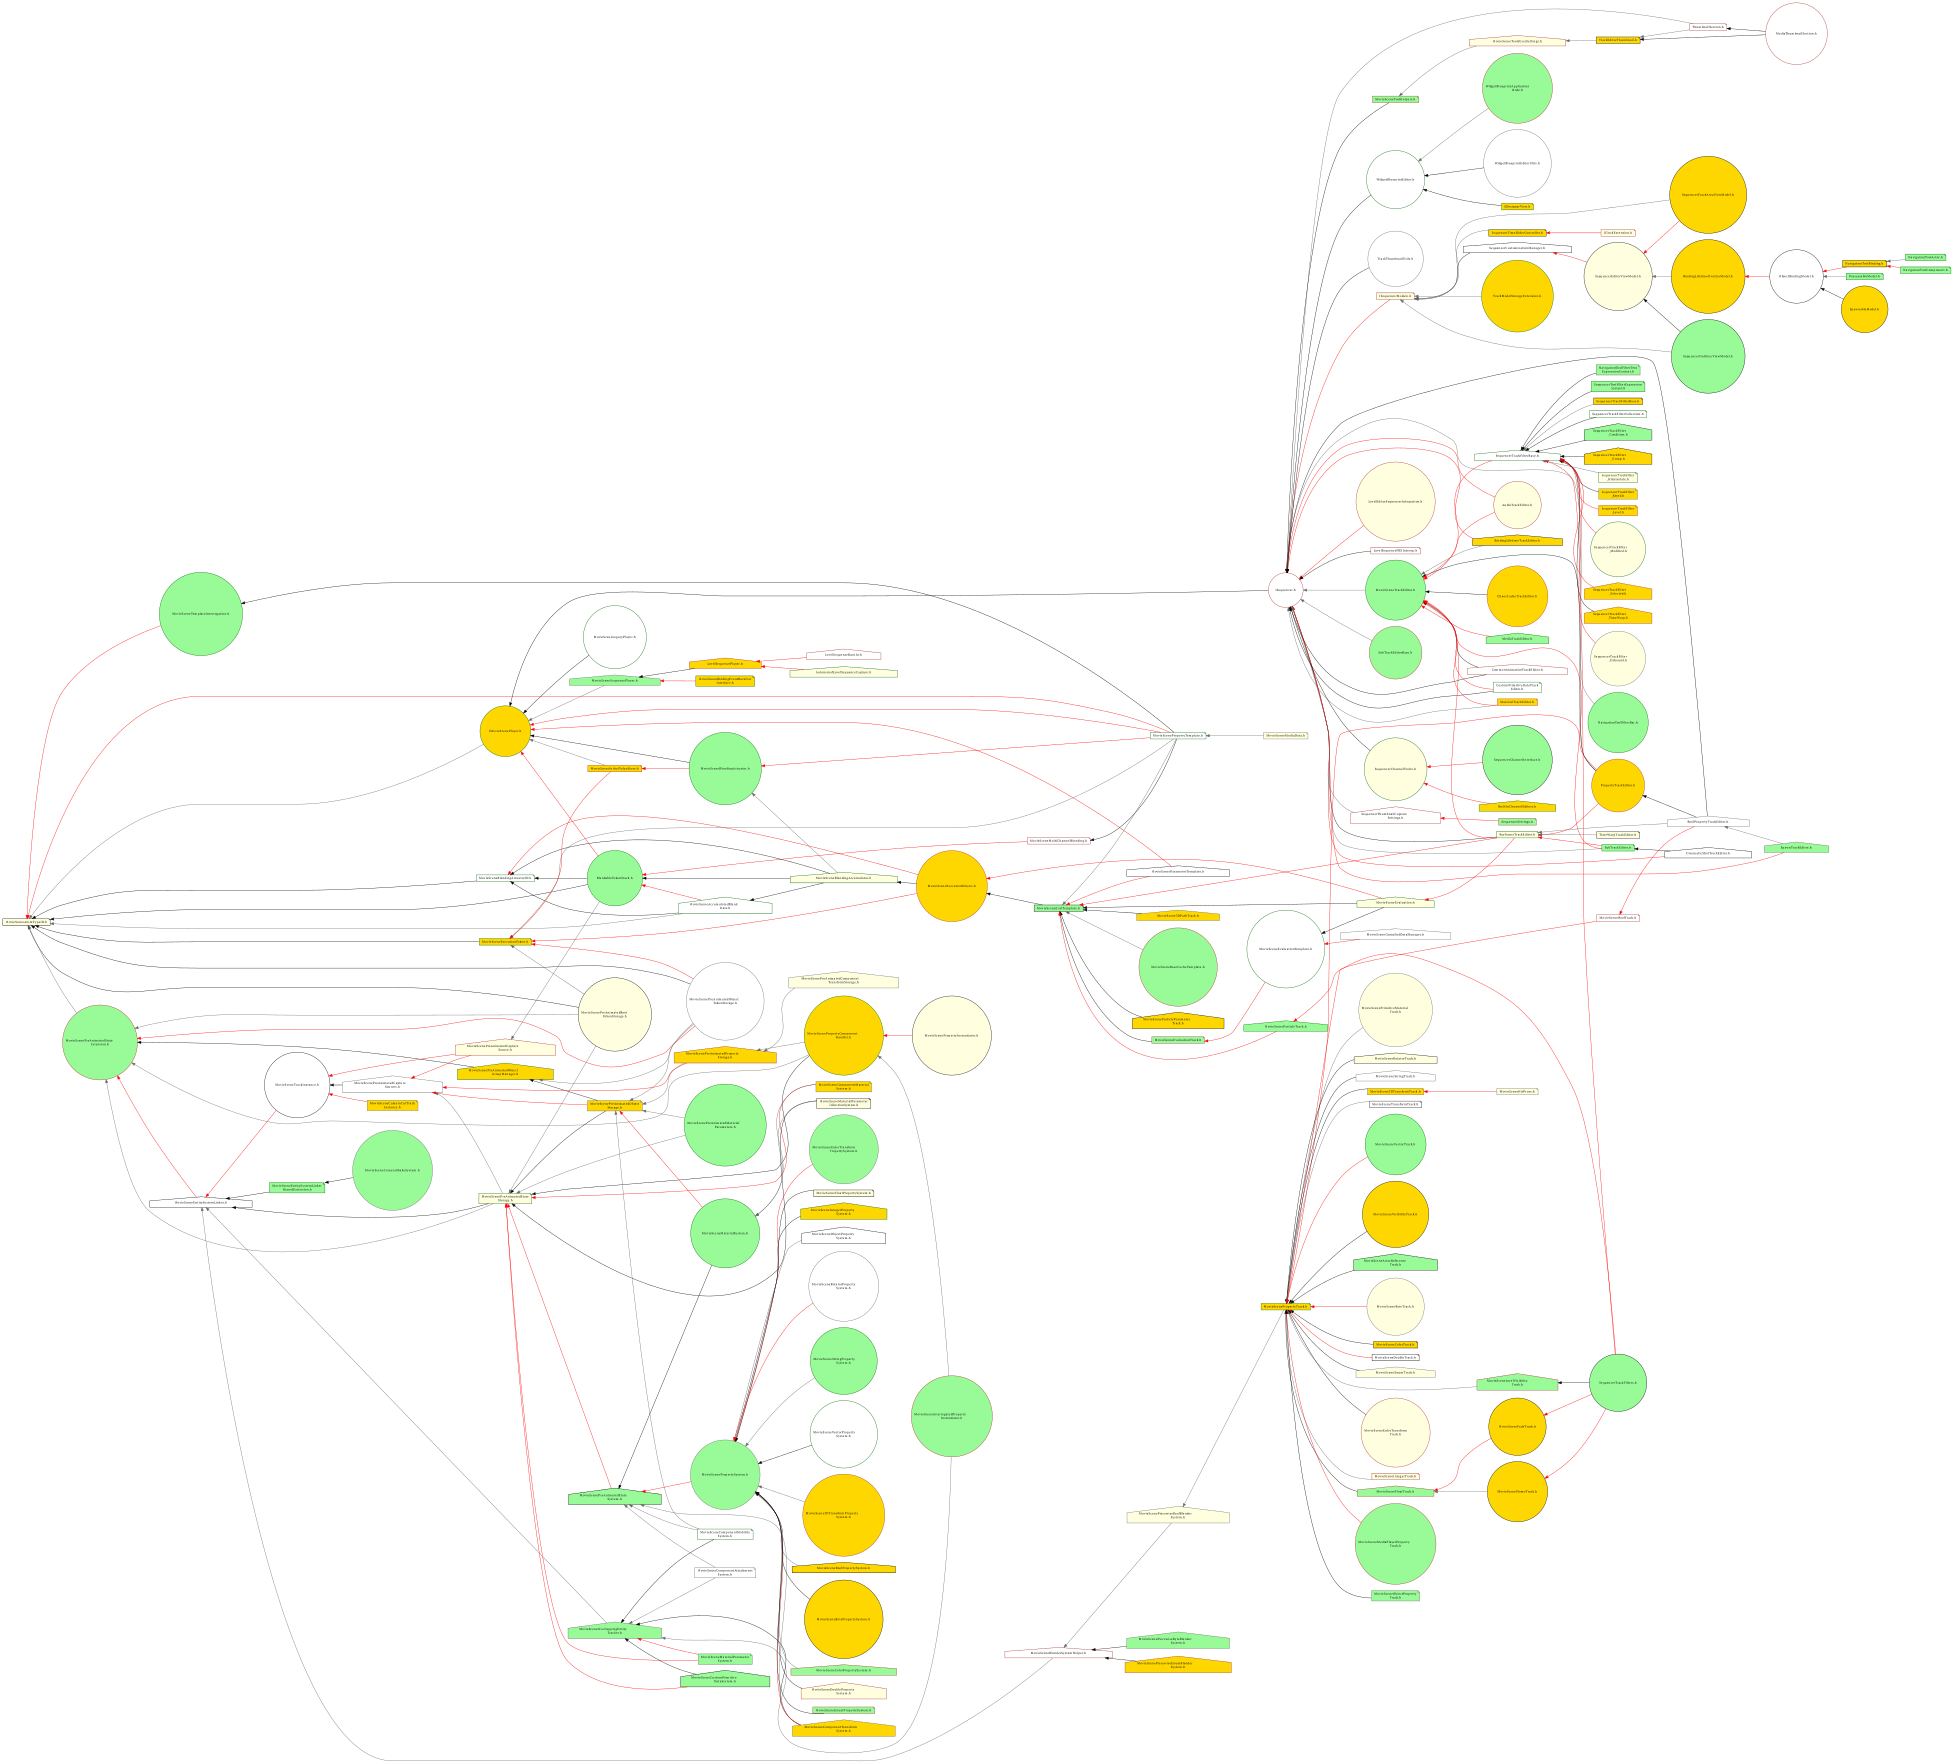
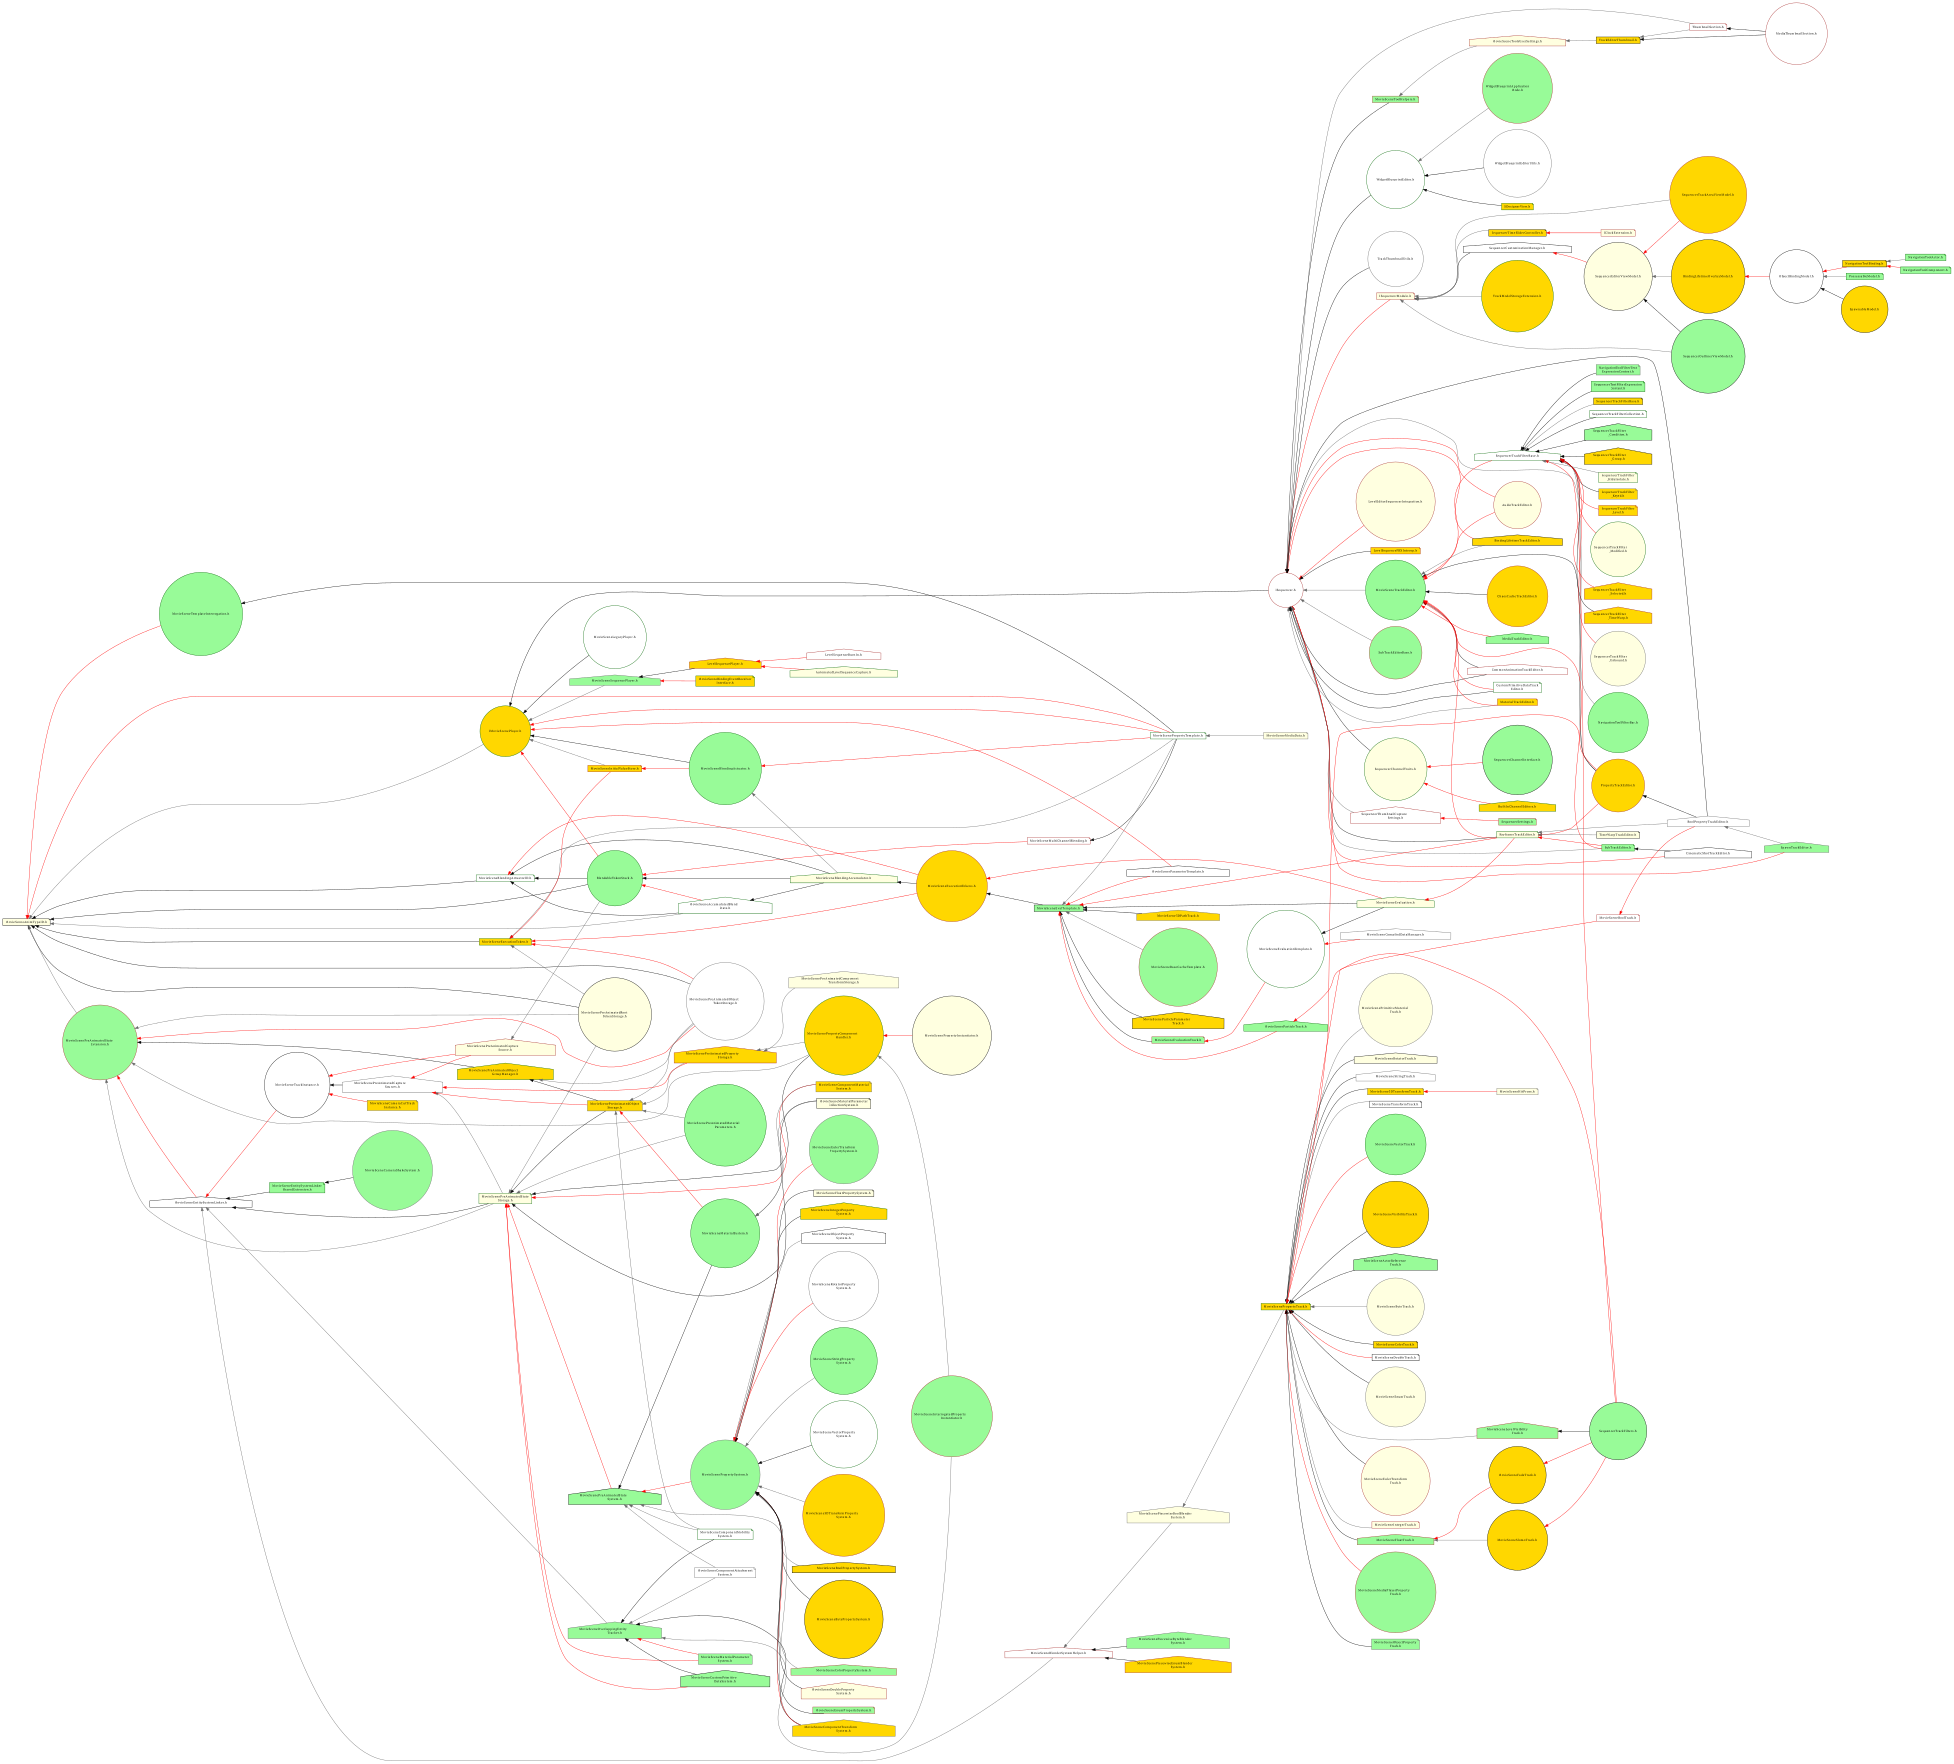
node "SequencerTrackAreaViewModel.h": color black -> brown
node "LevelSequenceFBXInterop.h": fillcolor white -> gold
edge "MovieSceneByteTrack.h" -> "MovieScenePropertyTrack.h": color red -> gray40
node "MovieSceneEnumTrack.h": shape house -> circle
